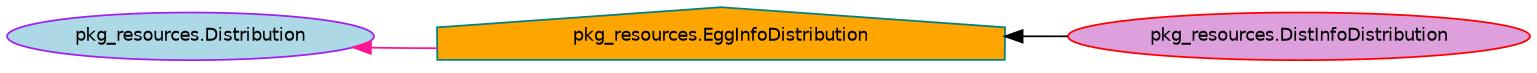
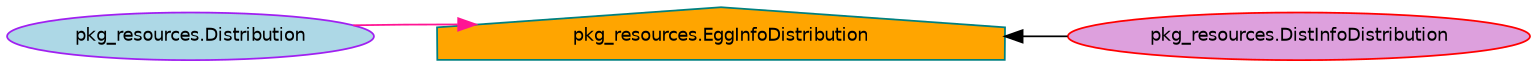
edge "pkg_resources.EggInfoDistribution" -> "pkg_resources.Distribution": reversed
